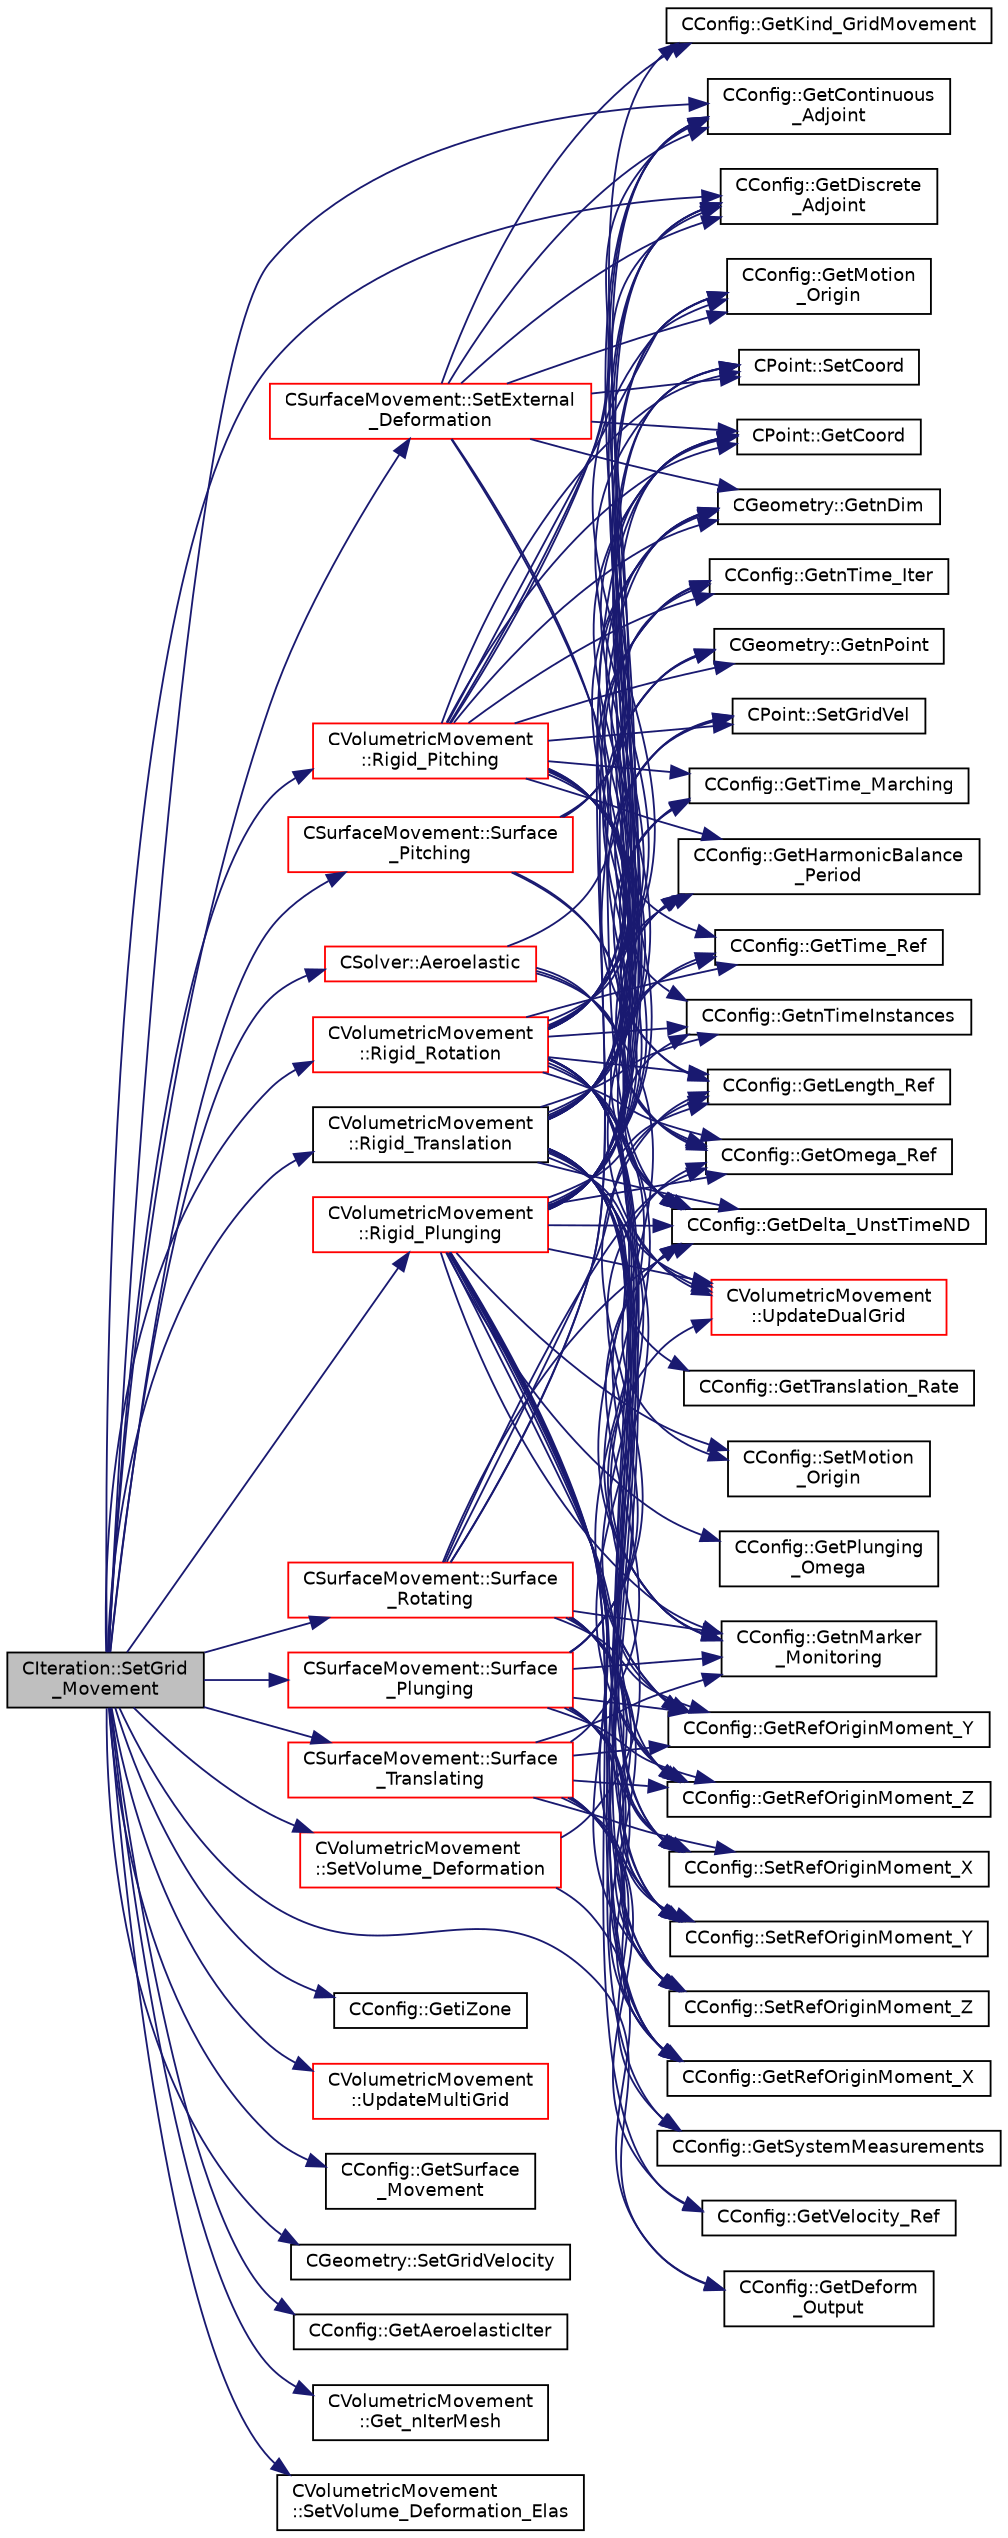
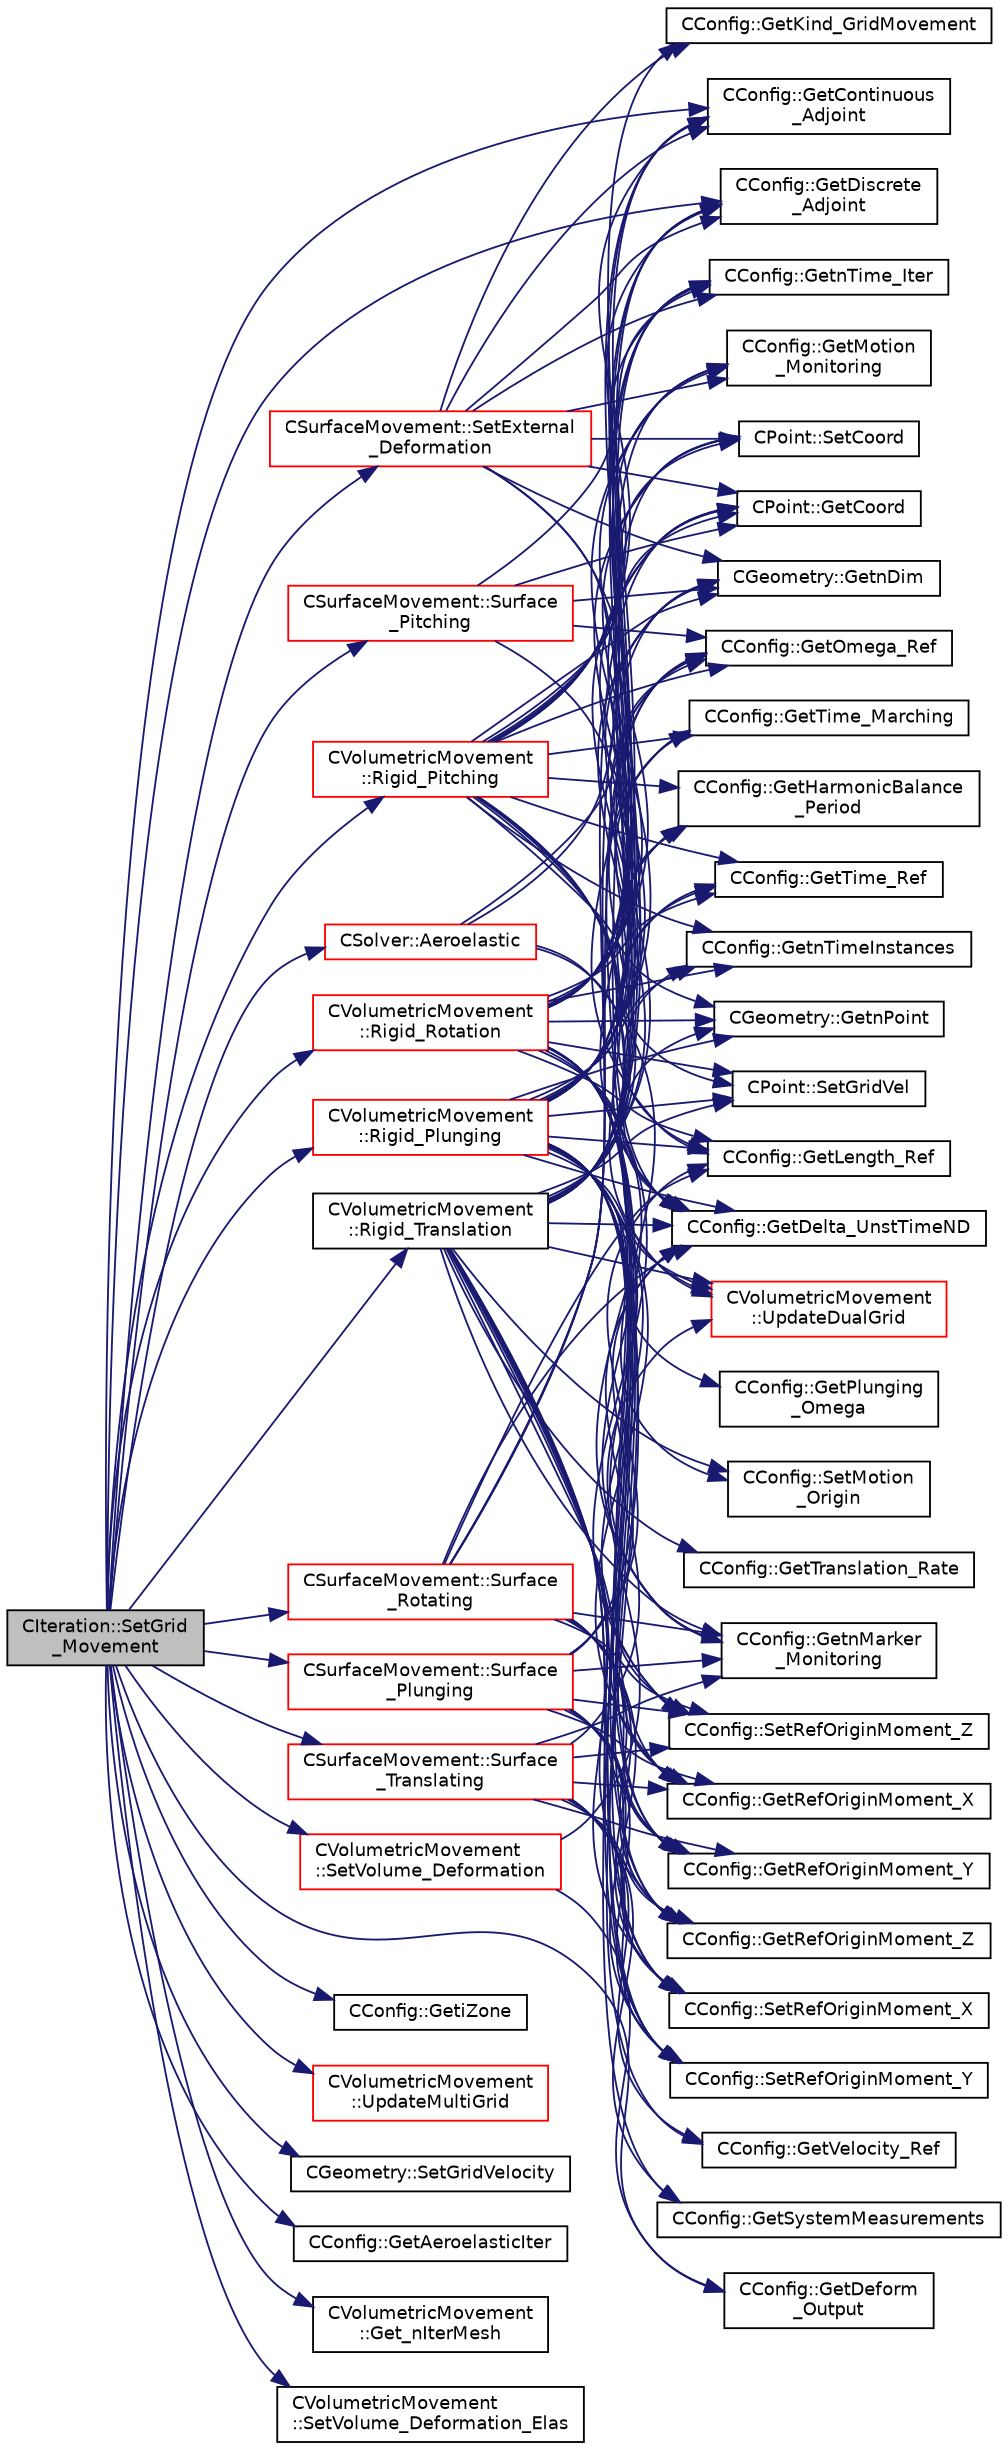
node "CConfig::GetMotion _Origin": label "CConfig::GetMotion _Origin" -> "CConfig::GetMotion _Monitoring"
edge "CSurfaceMovement::SetExternal _Deformation" -> "CConfig::GetnTime_Iter": added
node "CConfig::GetSurface _Movement": removed
